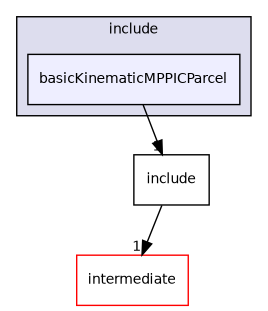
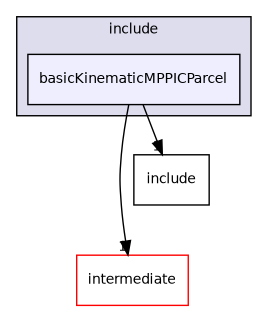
edge "include" -> "intermediate": now "basicKinematicMPPICParcel" -> "intermediate"
